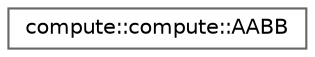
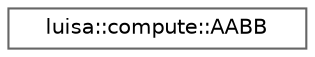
node "compute::compute::AABB": label "compute::compute::AABB" -> "luisa::compute::AABB"
